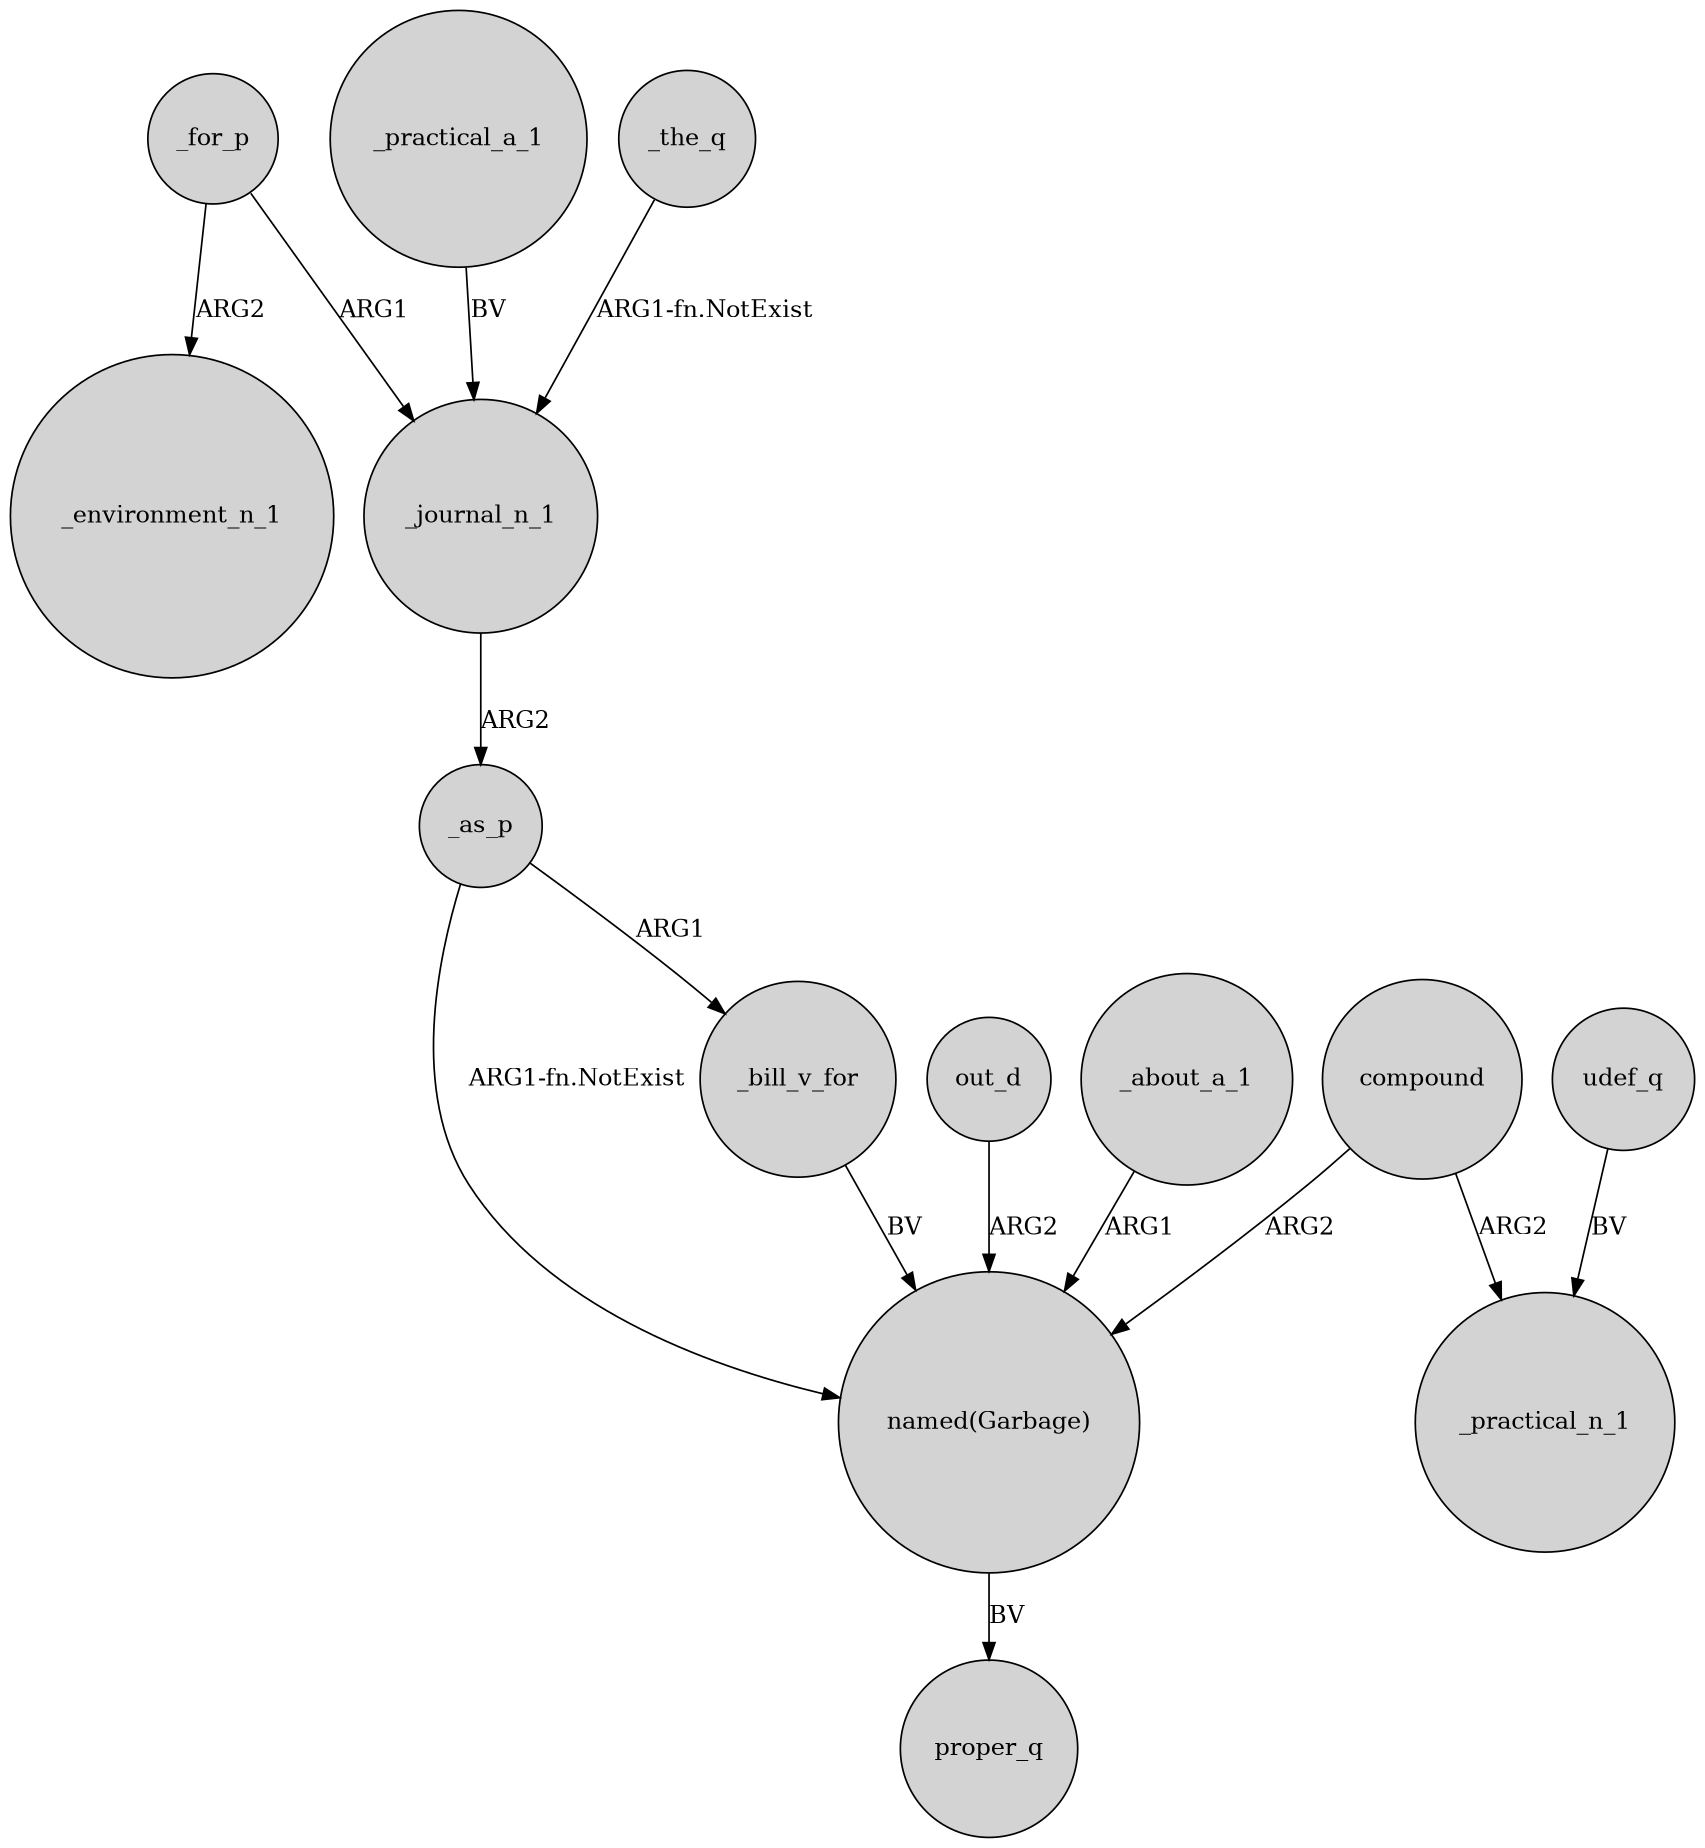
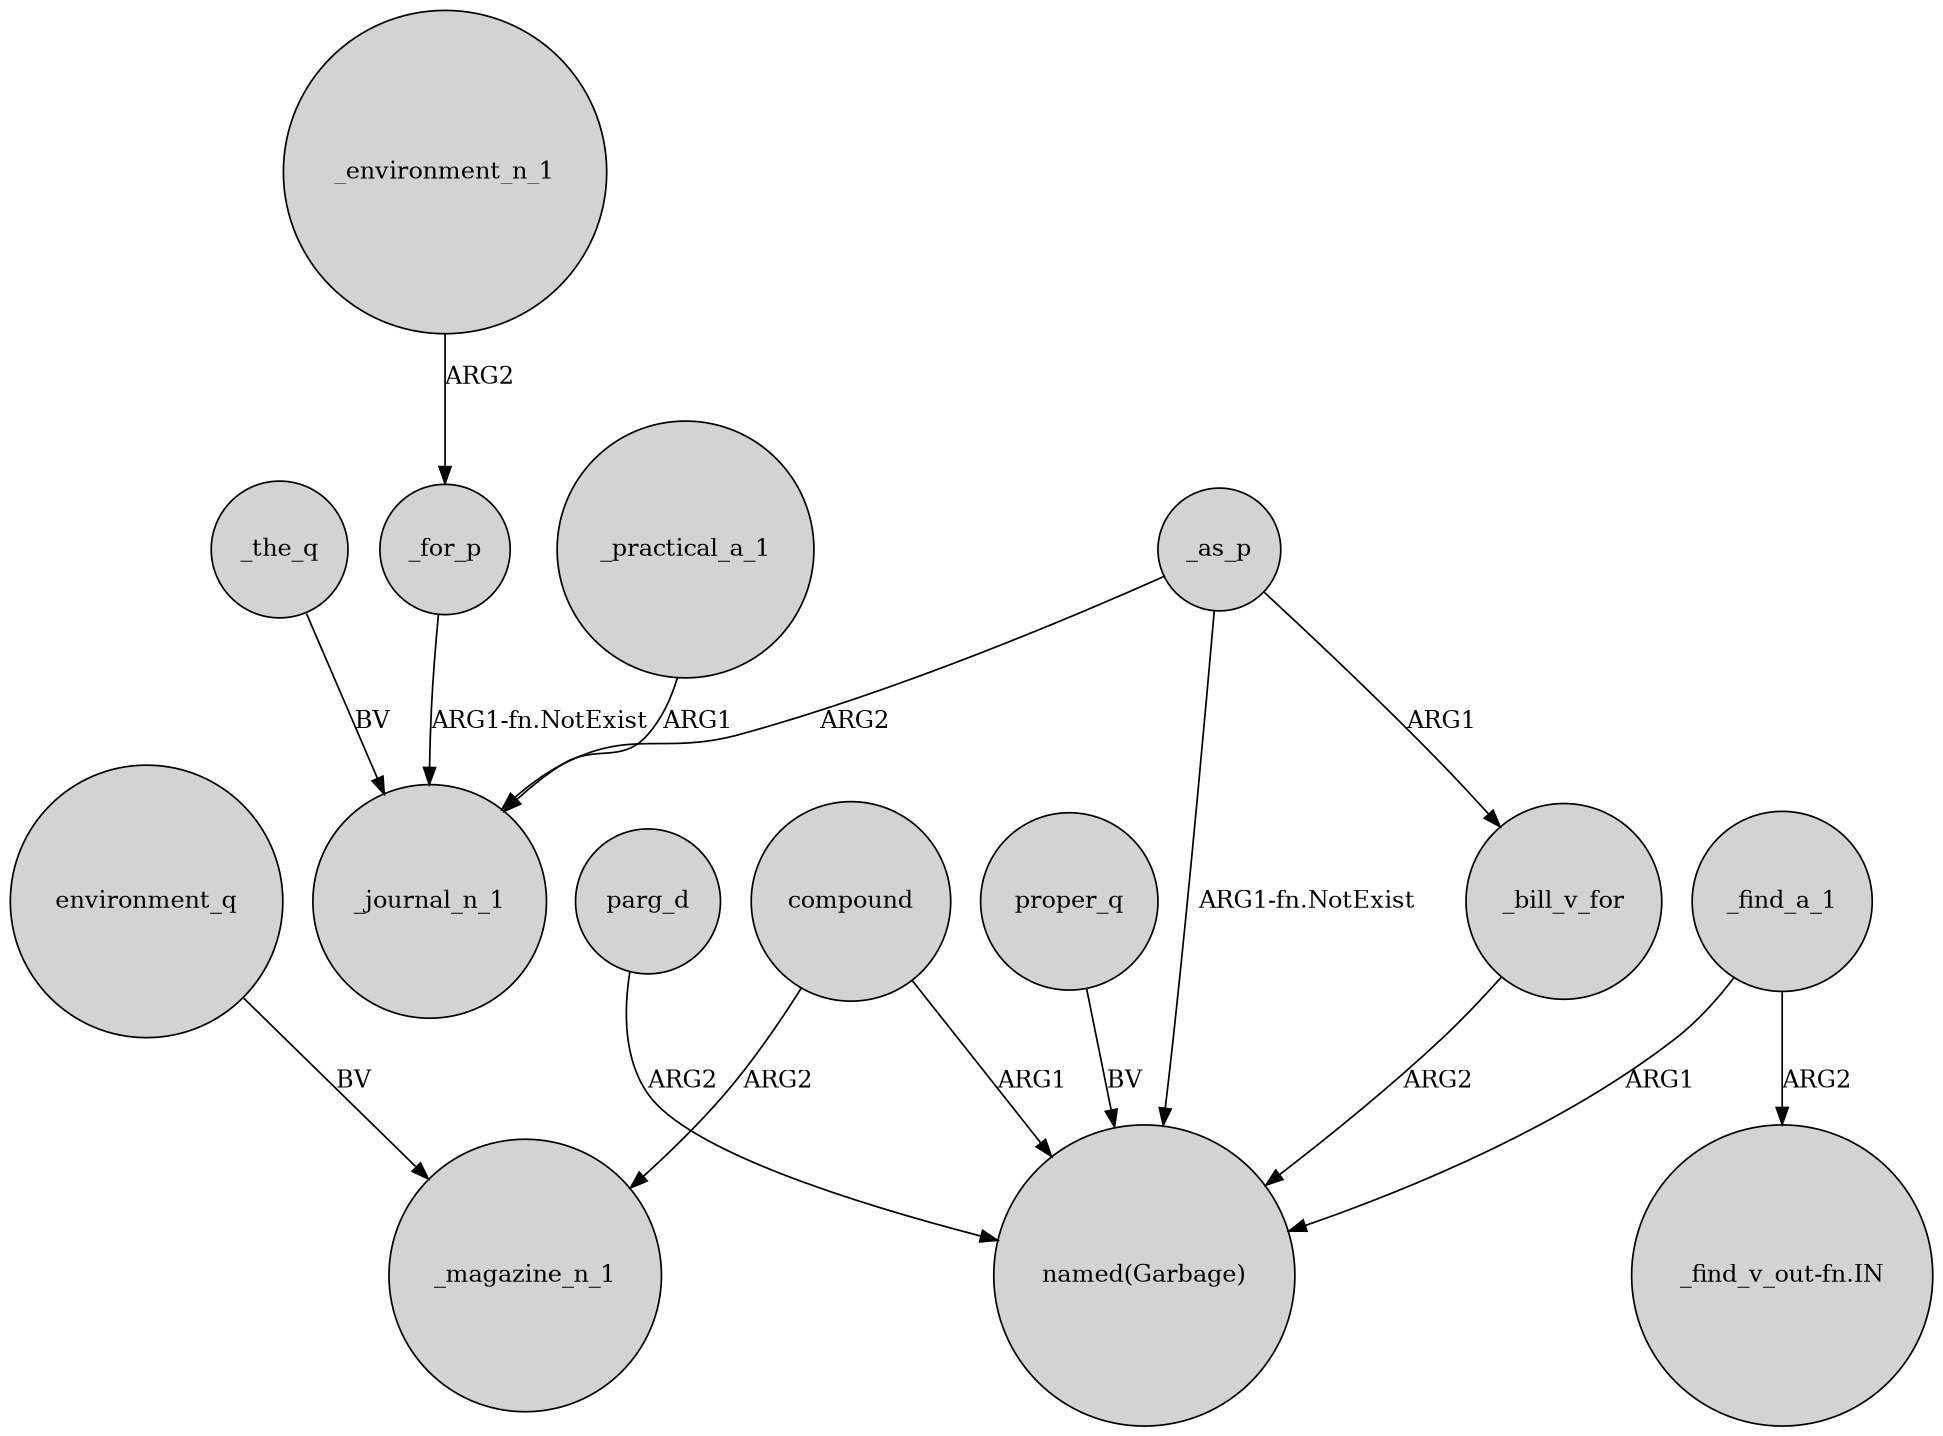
edge "_for_p" -> "_environment_n_1": reversed
edge "_for_p" -> "_journal_n_1": label "ARG1" -> "ARG1-fn.NotExist"
edge "_practical_a_1" -> "_journal_n_1": label "BV" -> "ARG1"
edge "_the_q" -> "_journal_n_1": label "ARG1-fn.NotExist" -> "BV"
edge "_journal_n_1" -> "_as_p": reversed
node "out_d": label "out_d" -> "parg_d"
node "_about_a_1": label "_about_a_1" -> "_find_a_1"
node "udef_q": label "udef_q" -> "environment_q"
edge "_bill_v_for" -> "named(Garbage)": label "BV" -> "ARG2"
edge "compound" -> "named(Garbage)": label "ARG2" -> "ARG1"
node "_find_v_out-fn.IN": added
node "_practical_n_1": label "_practical_n_1" -> "_magazine_n_1"
edge "named(Garbage)" -> "proper_q": reversed
